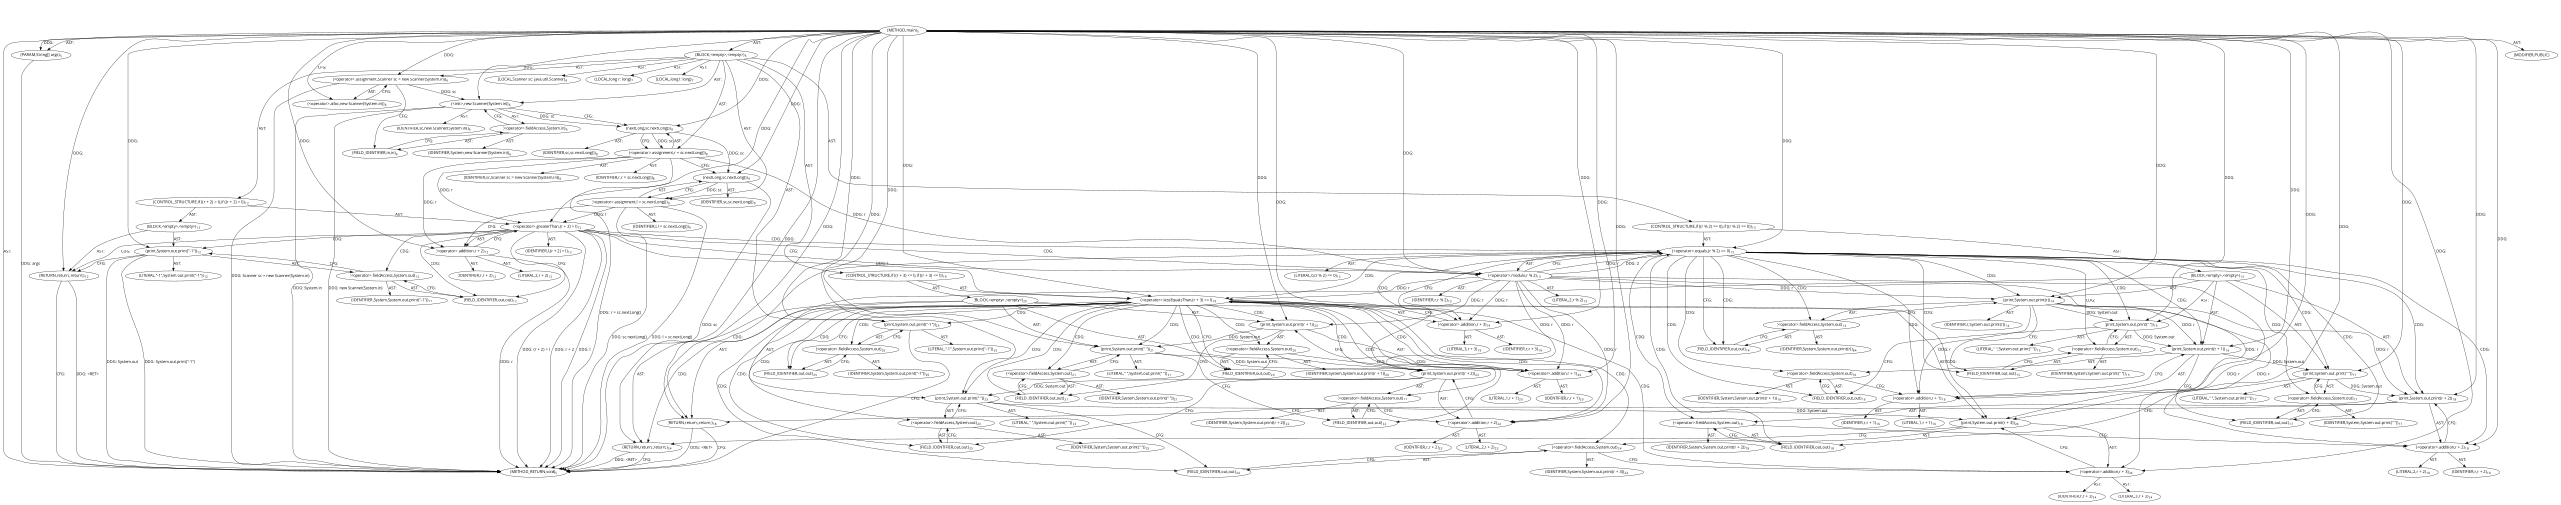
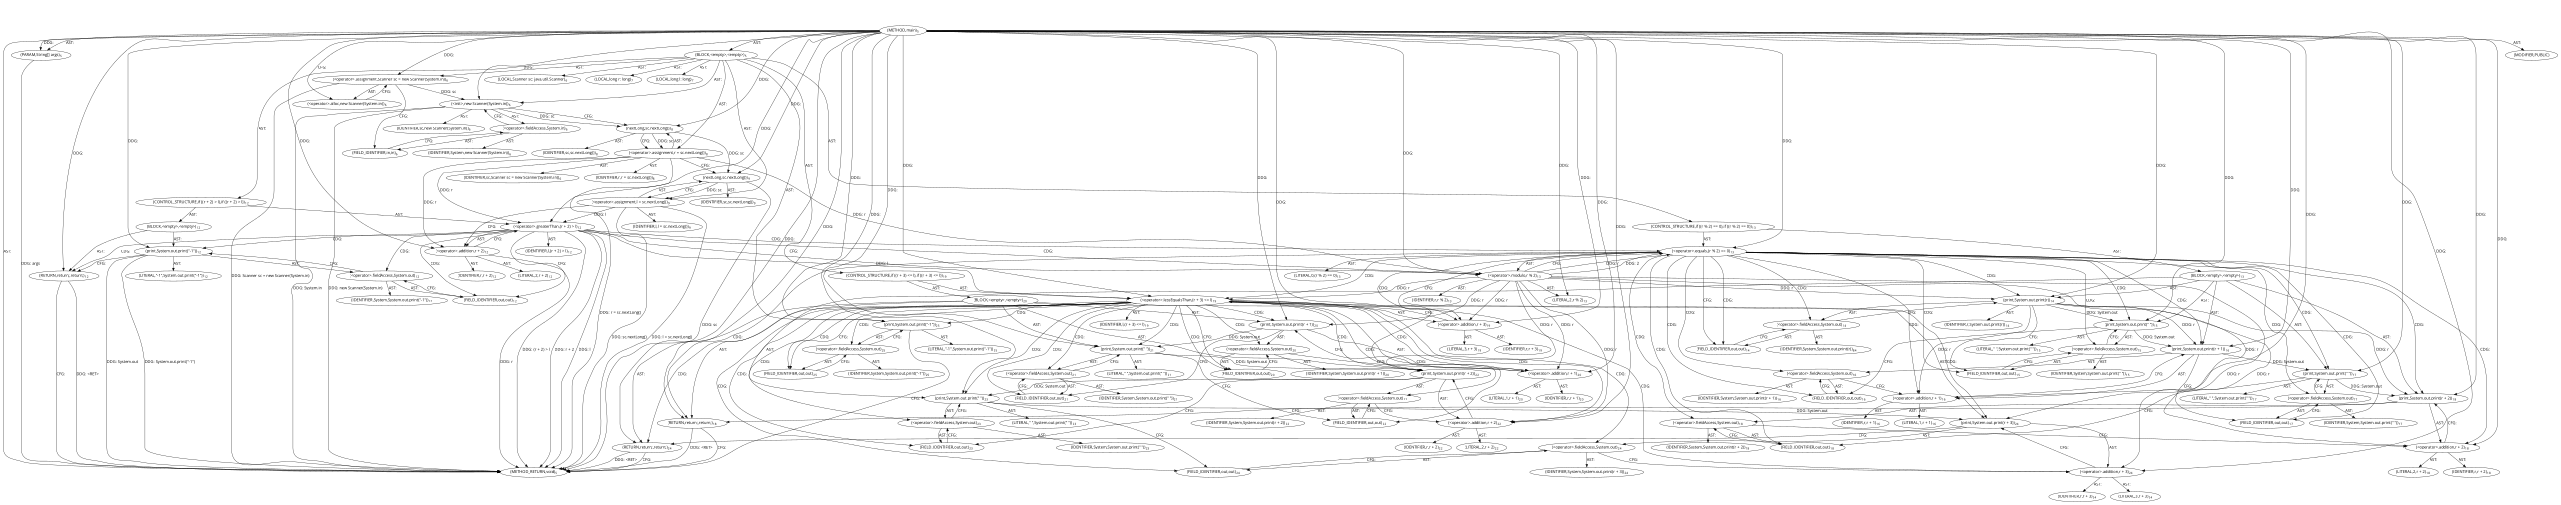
edge "(METHOD,main)" -> "(print,System.out.print(r + 3))": now "(METHOD,main)" -> "(LITERAL,2,r % 2)"
node "(IDENTIFIER,l,(r + 3) <= l)": added
